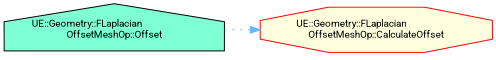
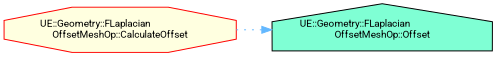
edge "UE::Geometry::FLaplacian OffsetMeshOp::Offset" -> "UE::Geometry::FLaplacian OffsetMeshOp::CalculateOffset": reversed
